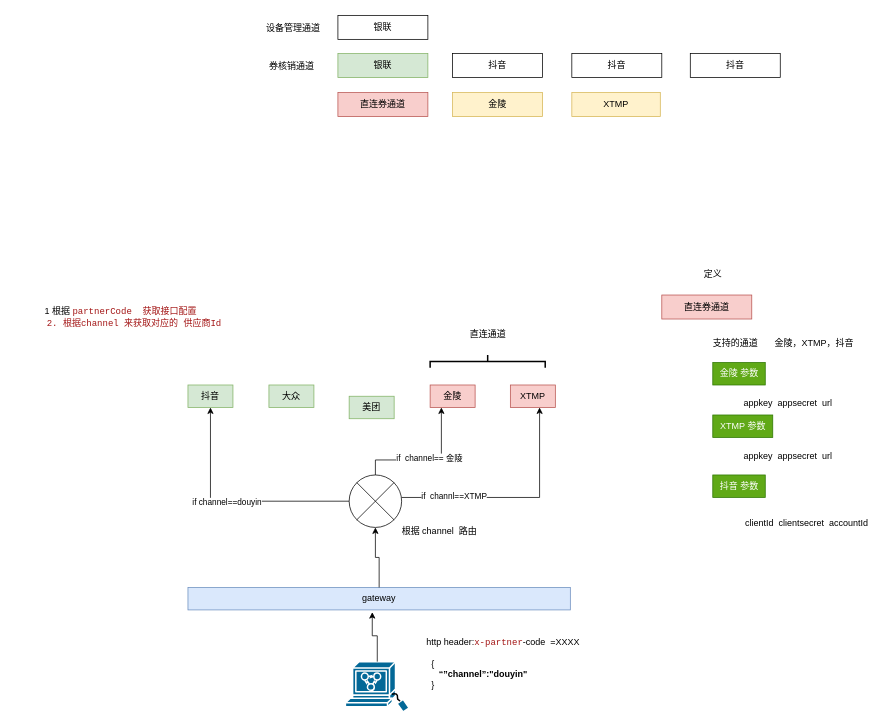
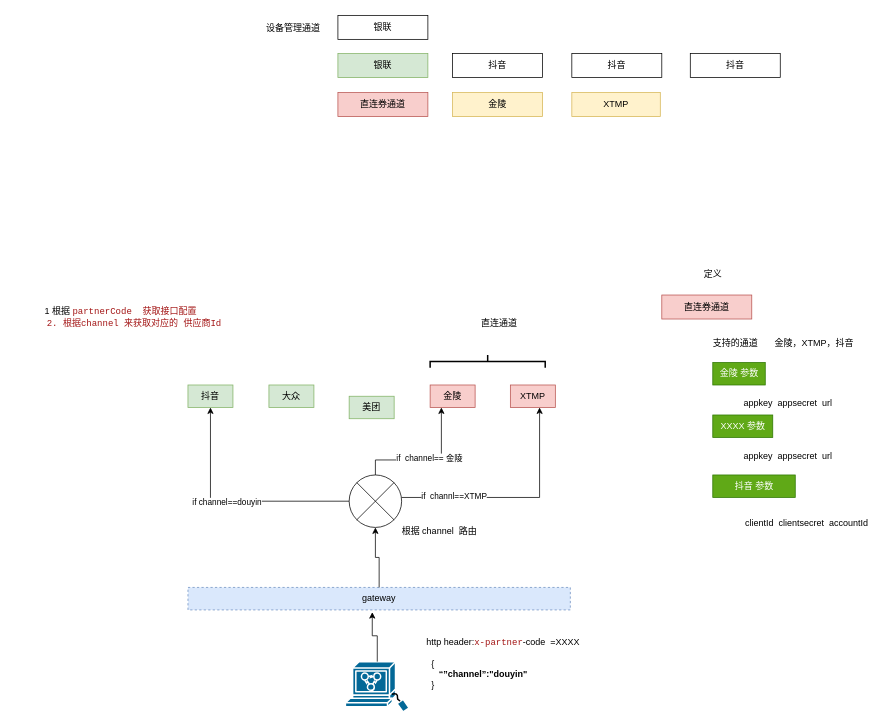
node "券核销通道": removed
node "直连通道": moved (488, 335) -> (499, 324)
node "XTMP 参数": label "XTMP 参数" -> "XXXX 参数"
node "抖音 参数": size 53x23 -> 83x23
node "gateway": style solid -> dashed
